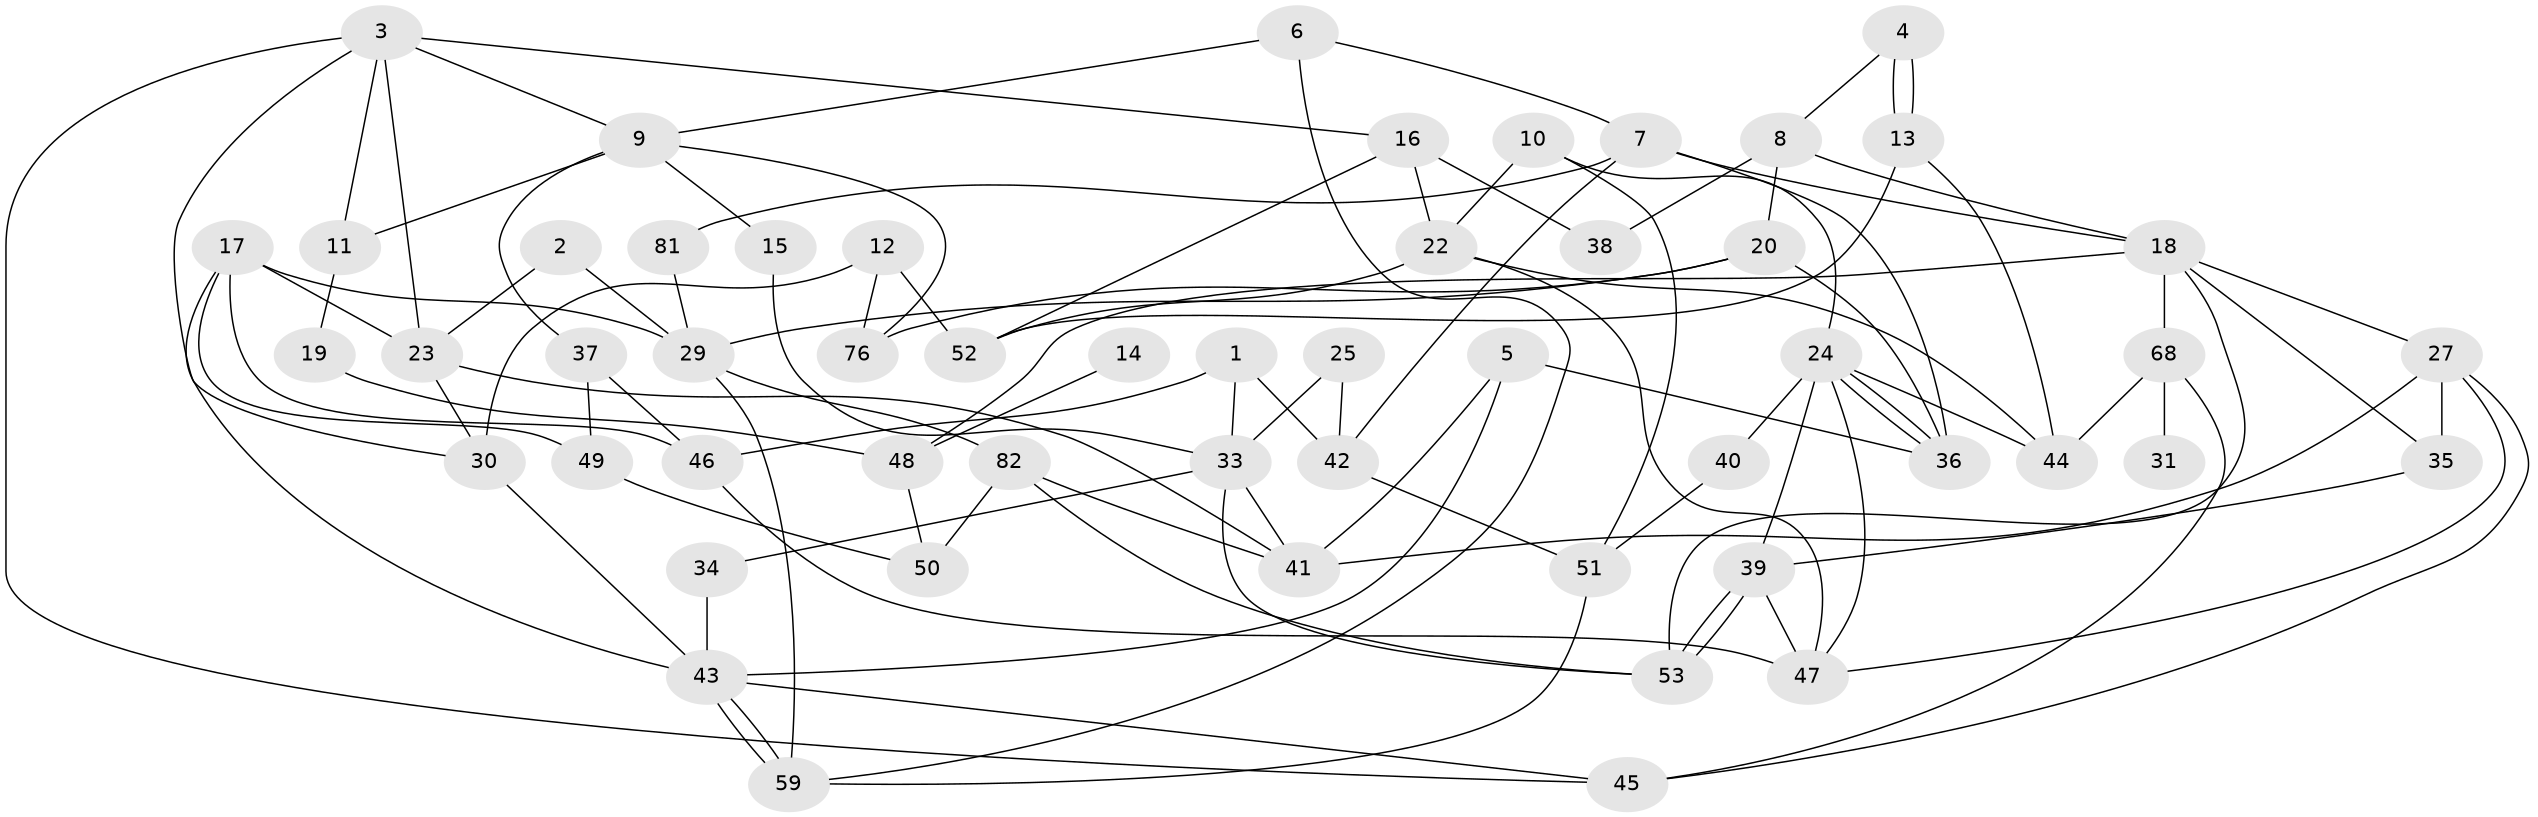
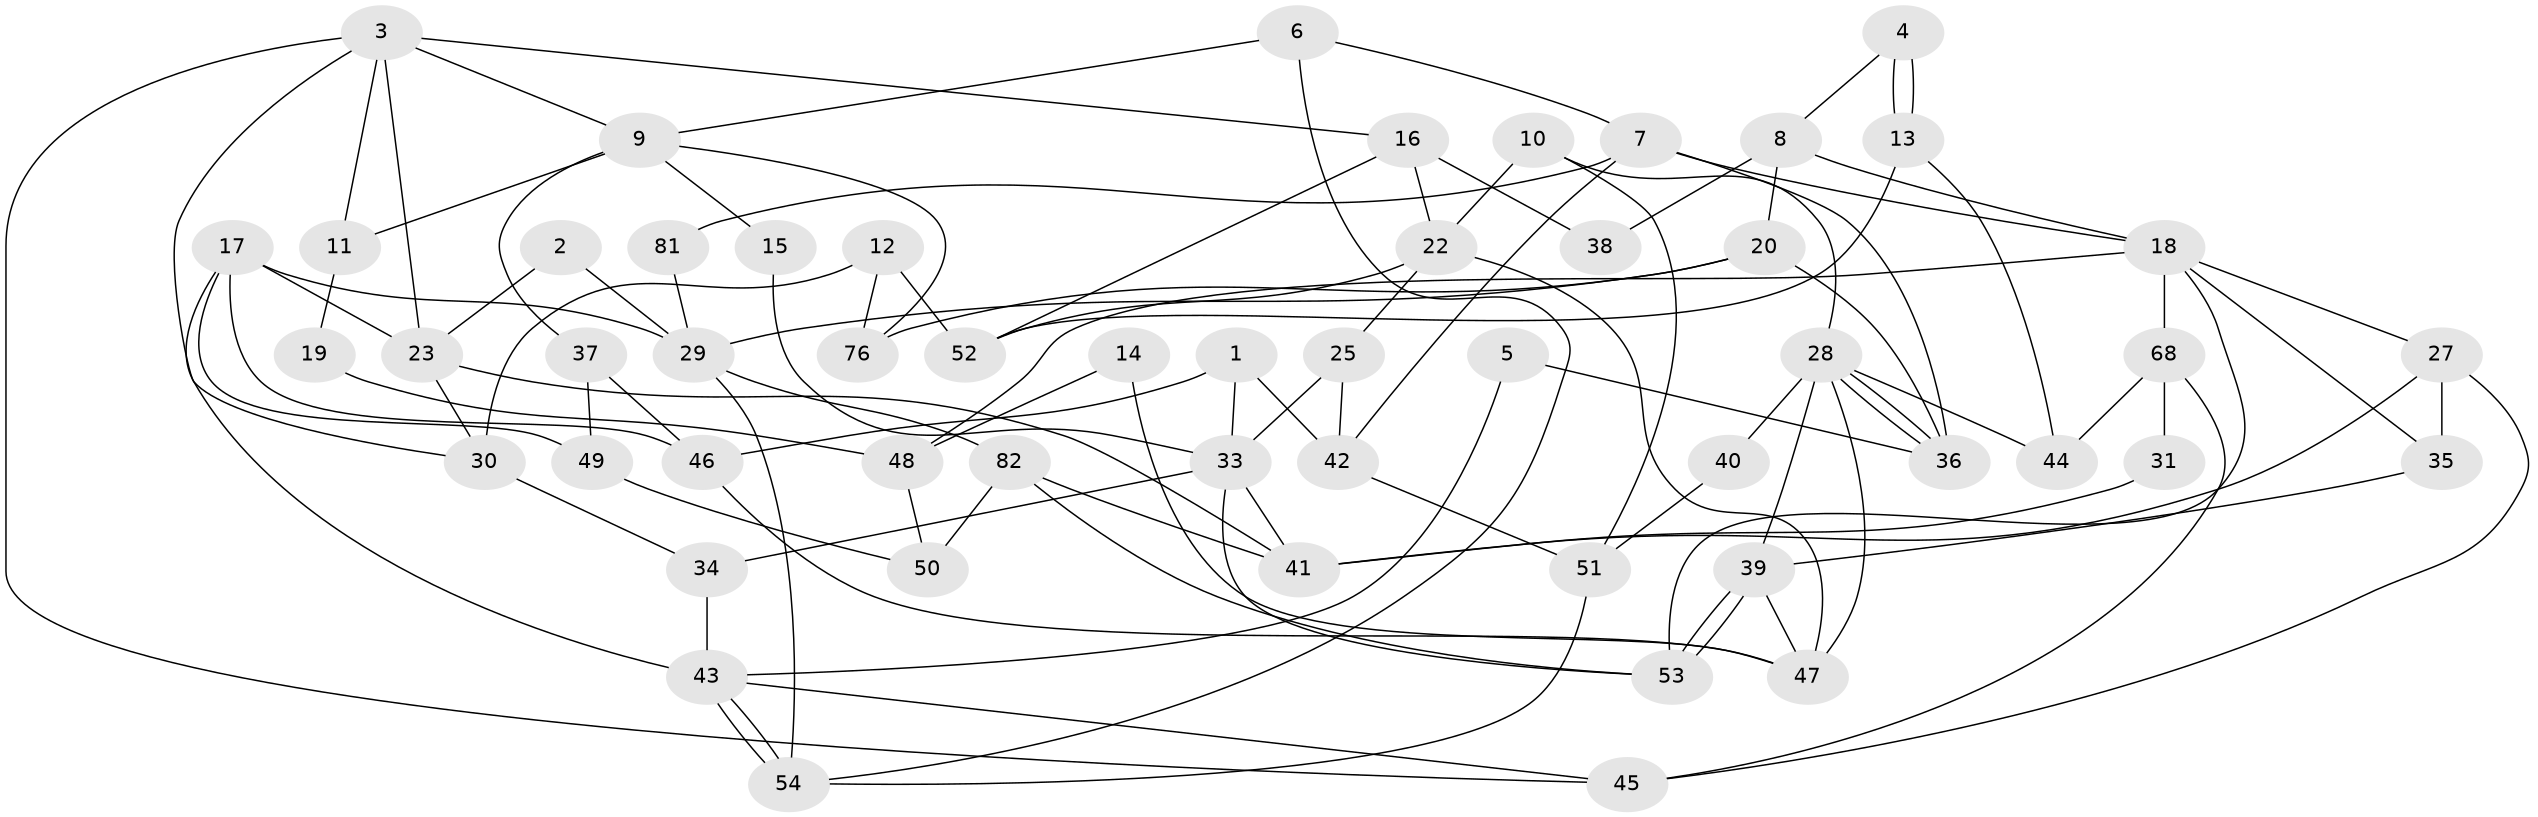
edge "22" -- "44": now "22" -- "25"
node "24": label "24" -> "28"
edge "5" -- "41": now "31" -- "41"
edge "30" -- "43": now "30" -- "34"
edge "27" -- "47": now "14" -- "47"
node "59": label "59" -> "54"
